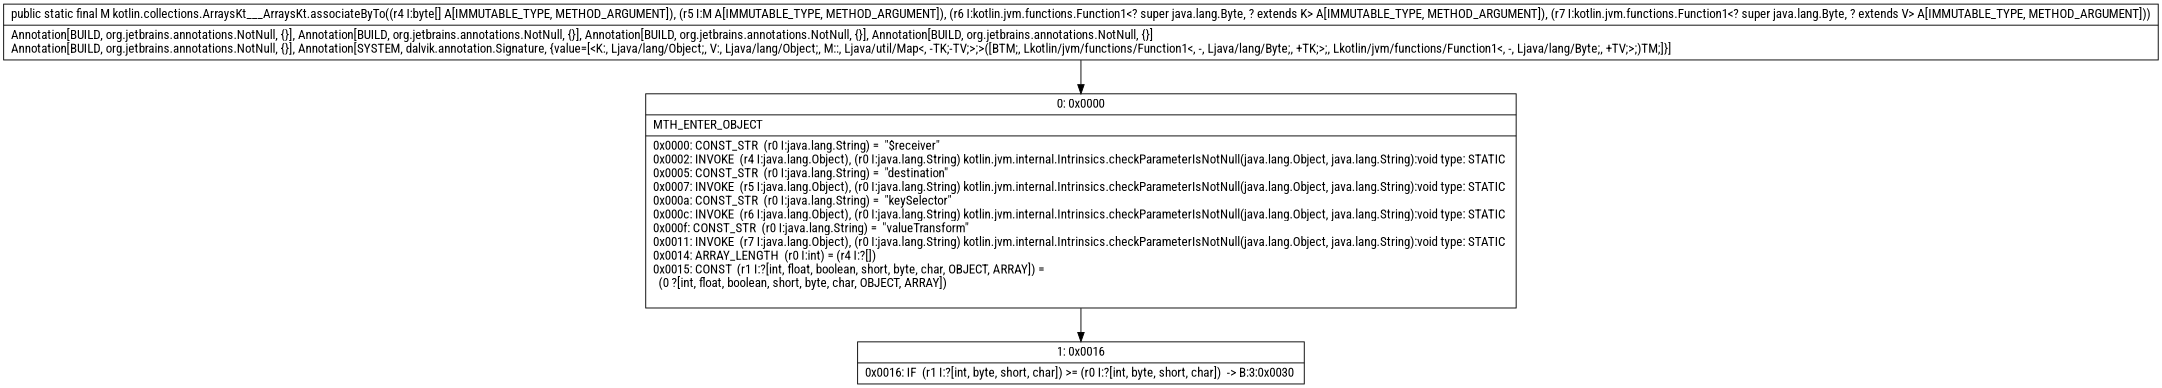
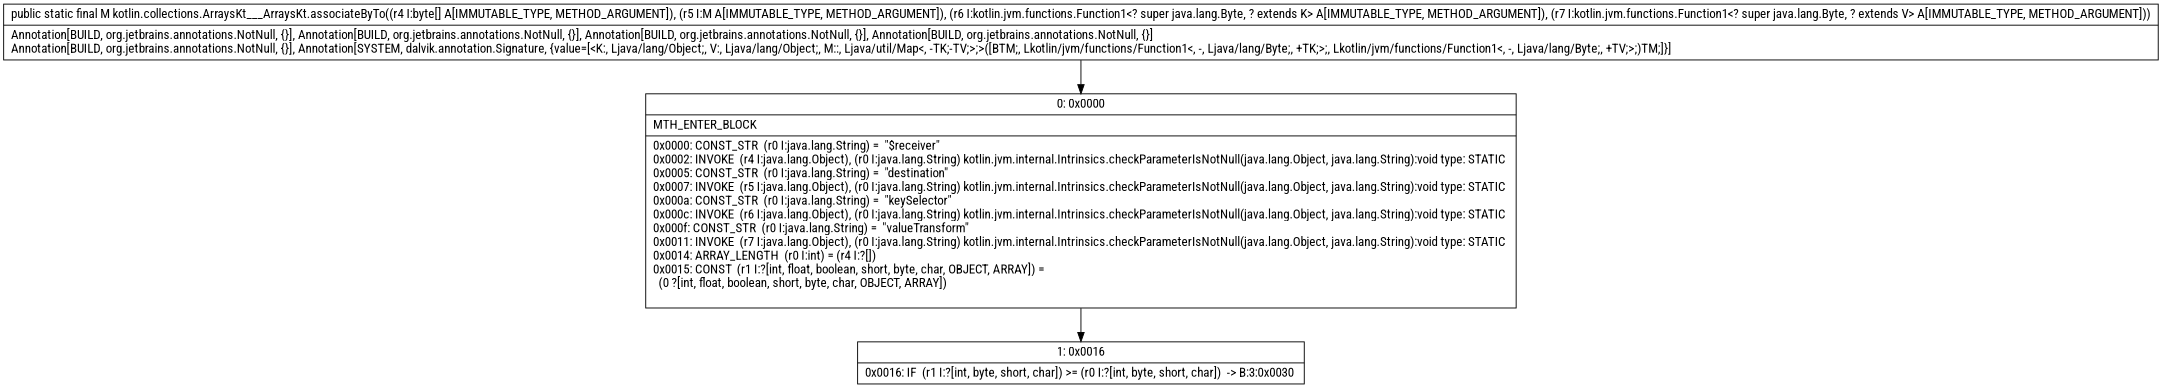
node "0: 0x0000": text "MTH_ENTER_OBJECT" -> "MTH_ENTER_BLOCK"
